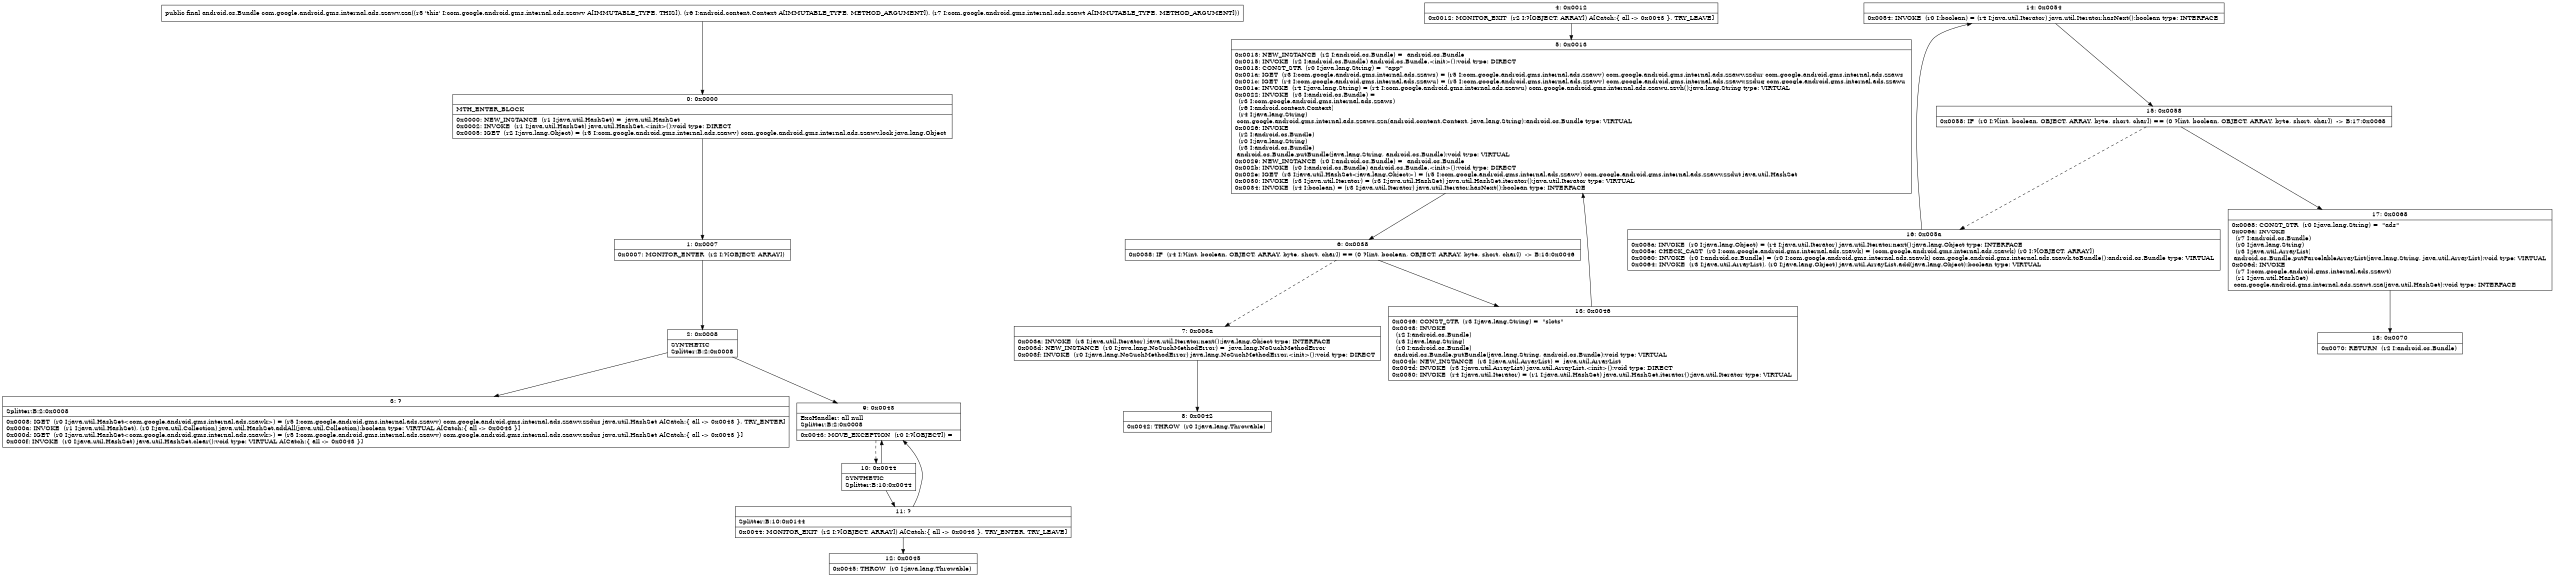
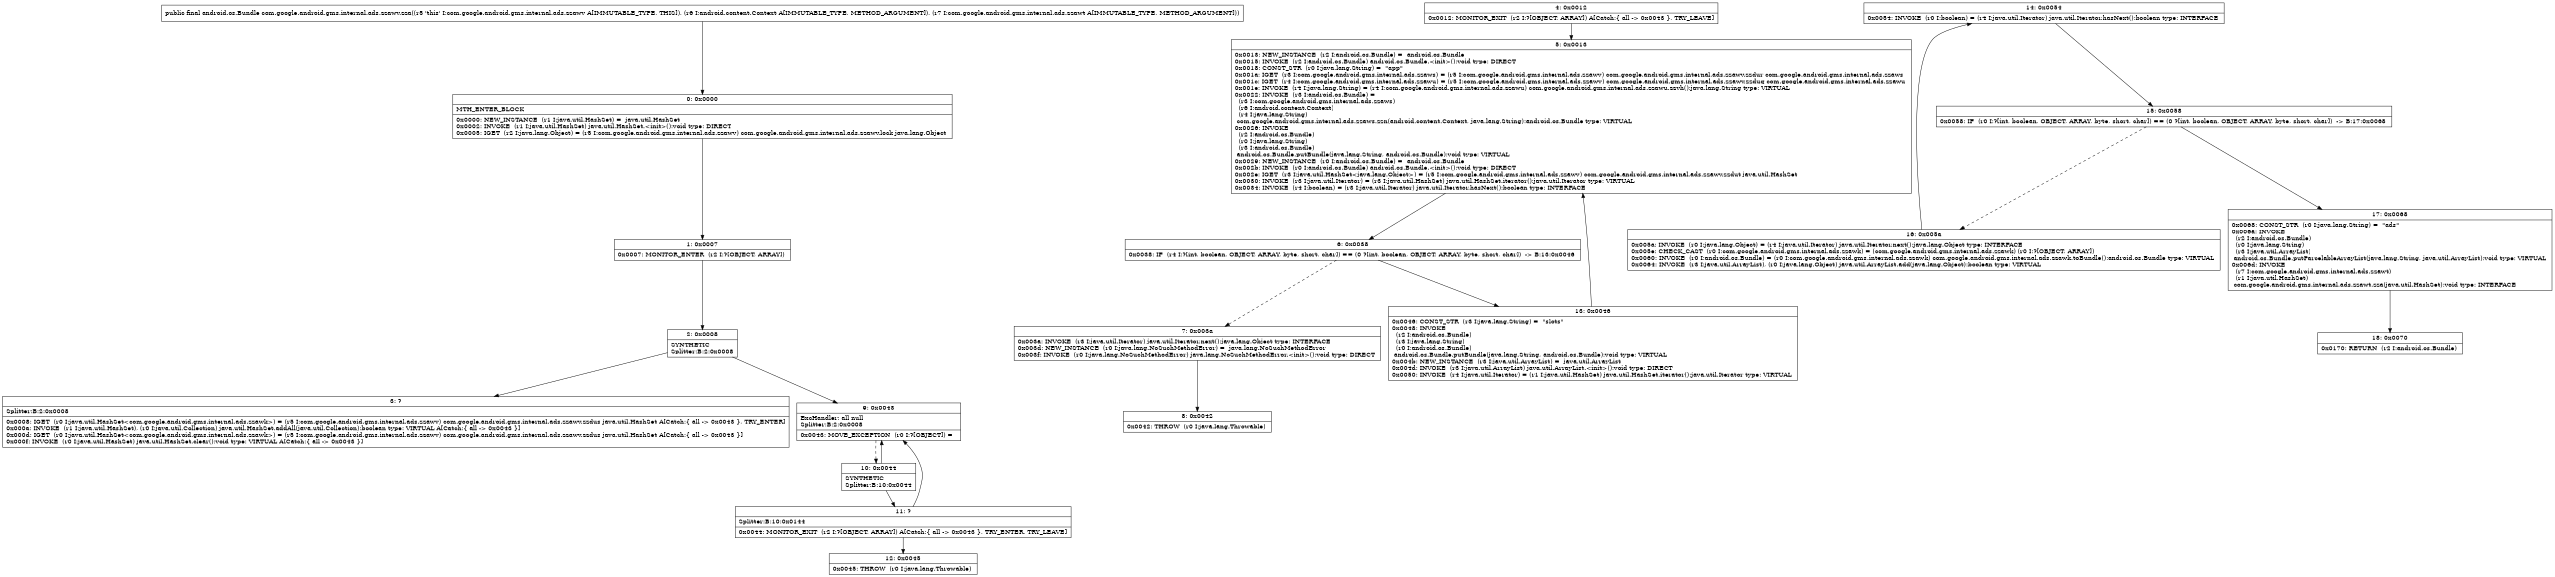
node "17: 0x0068": text "(r7 I:android.os.Bundle)" -> "(r2 I:android.os.Bundle)"
node "18: 0x0070": text "0x0070: RETURN  (r2 I:android.os.Bundle)" -> "0x0170: RETURN  (r2 I:android.os.Bundle)"
